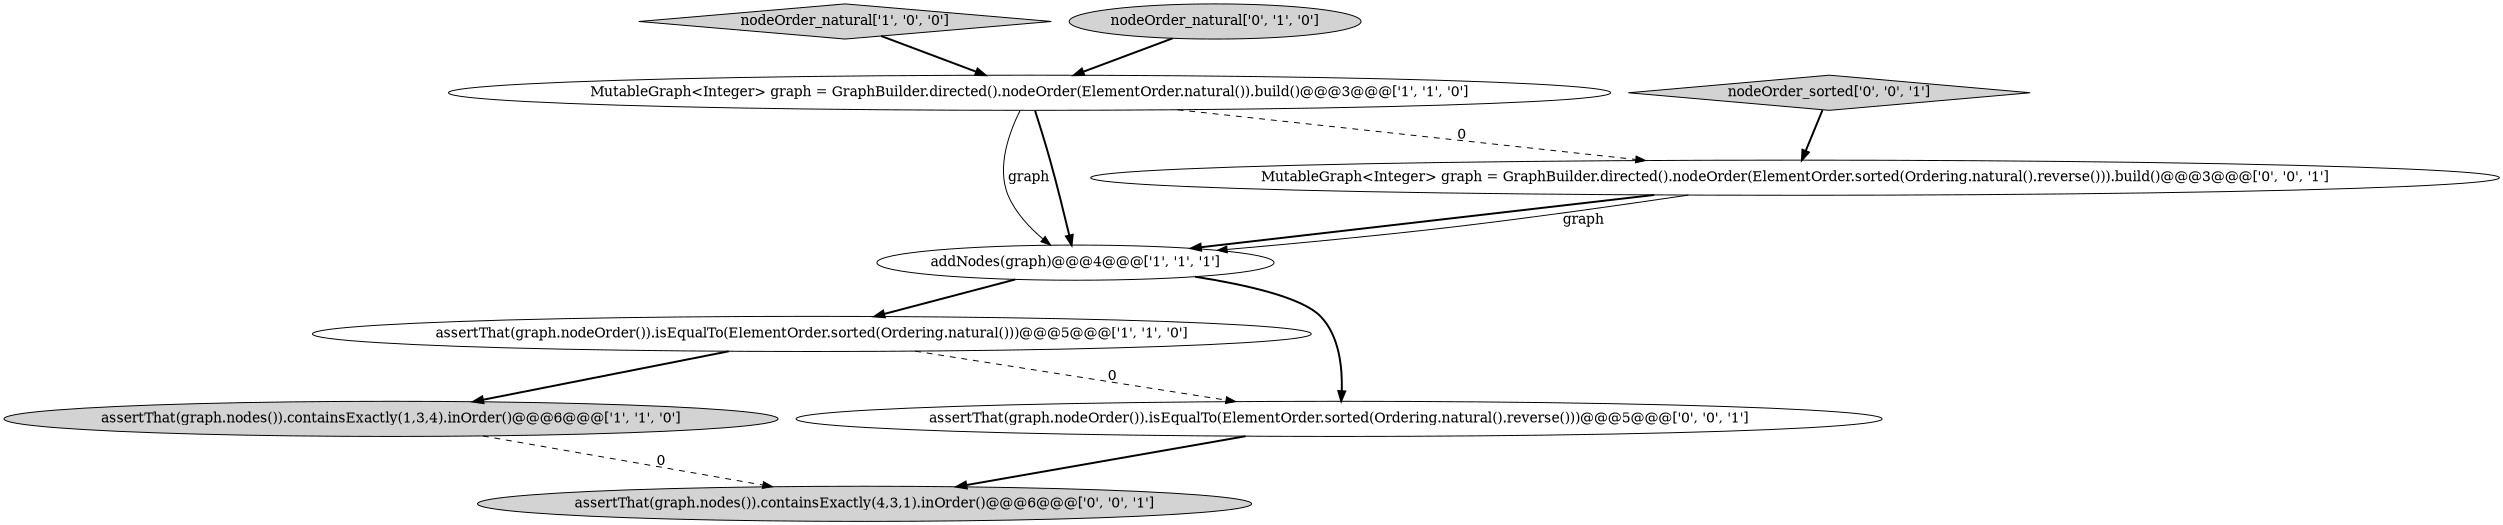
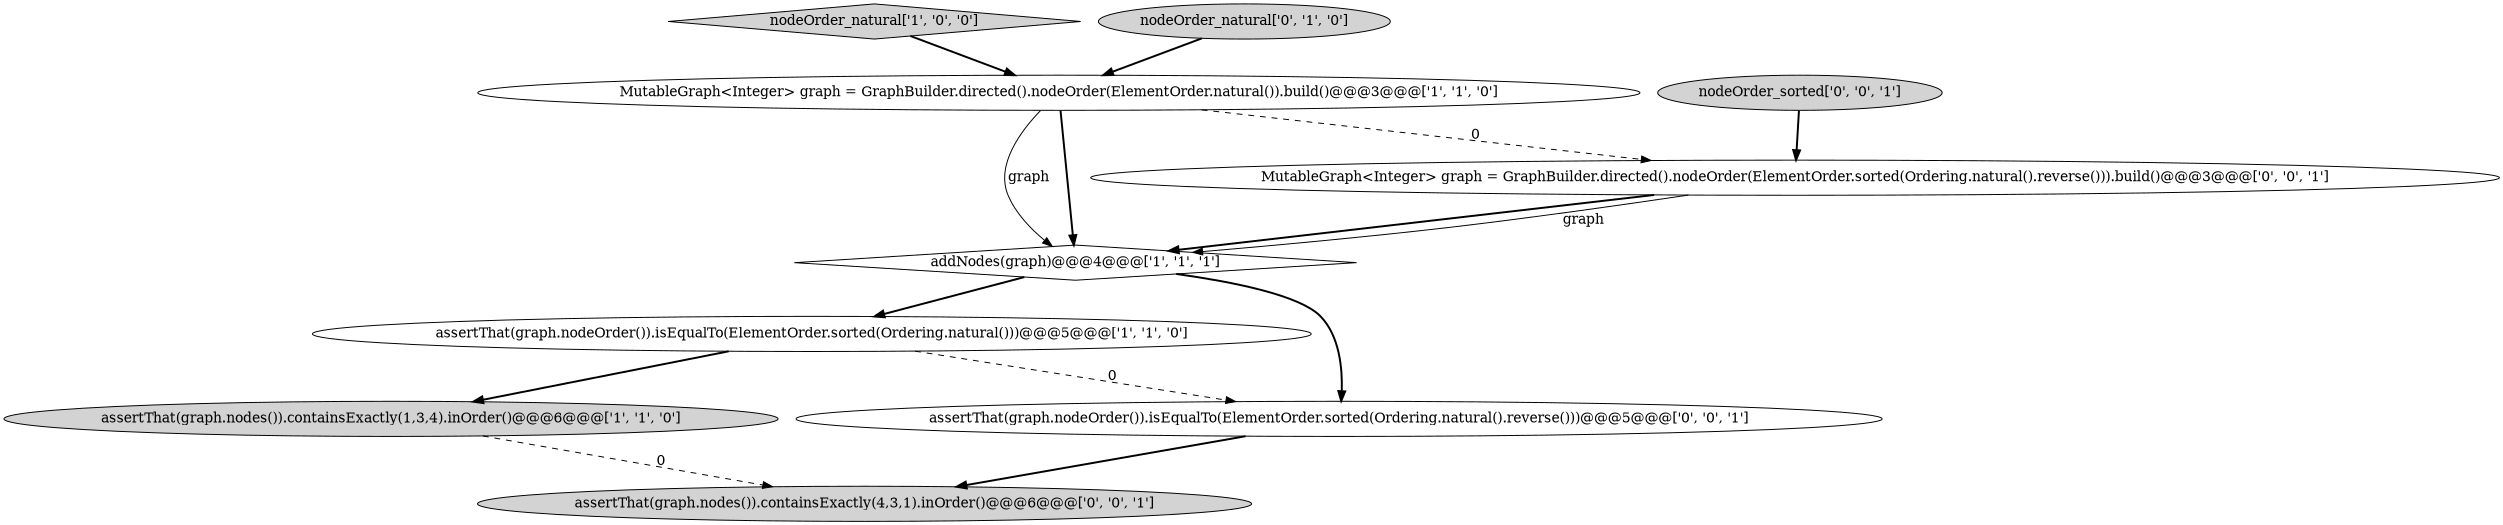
node "nodeOrder_sorted['0', '0', '1']": shape diamond -> ellipse
node "addNodes(graph)@@@4@@@['1', '1', '1']": shape ellipse -> diamond
